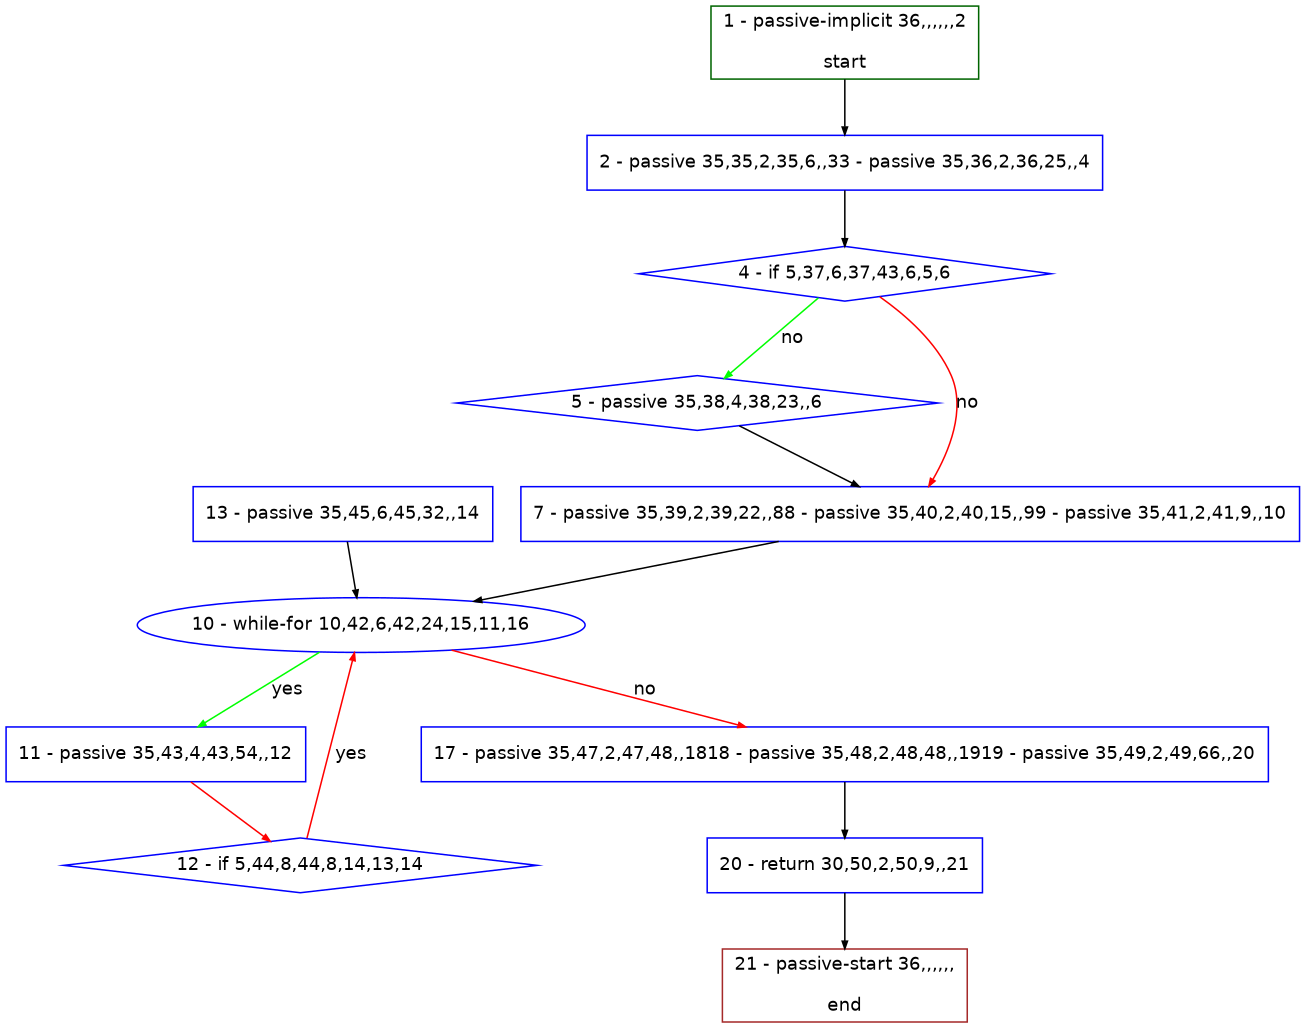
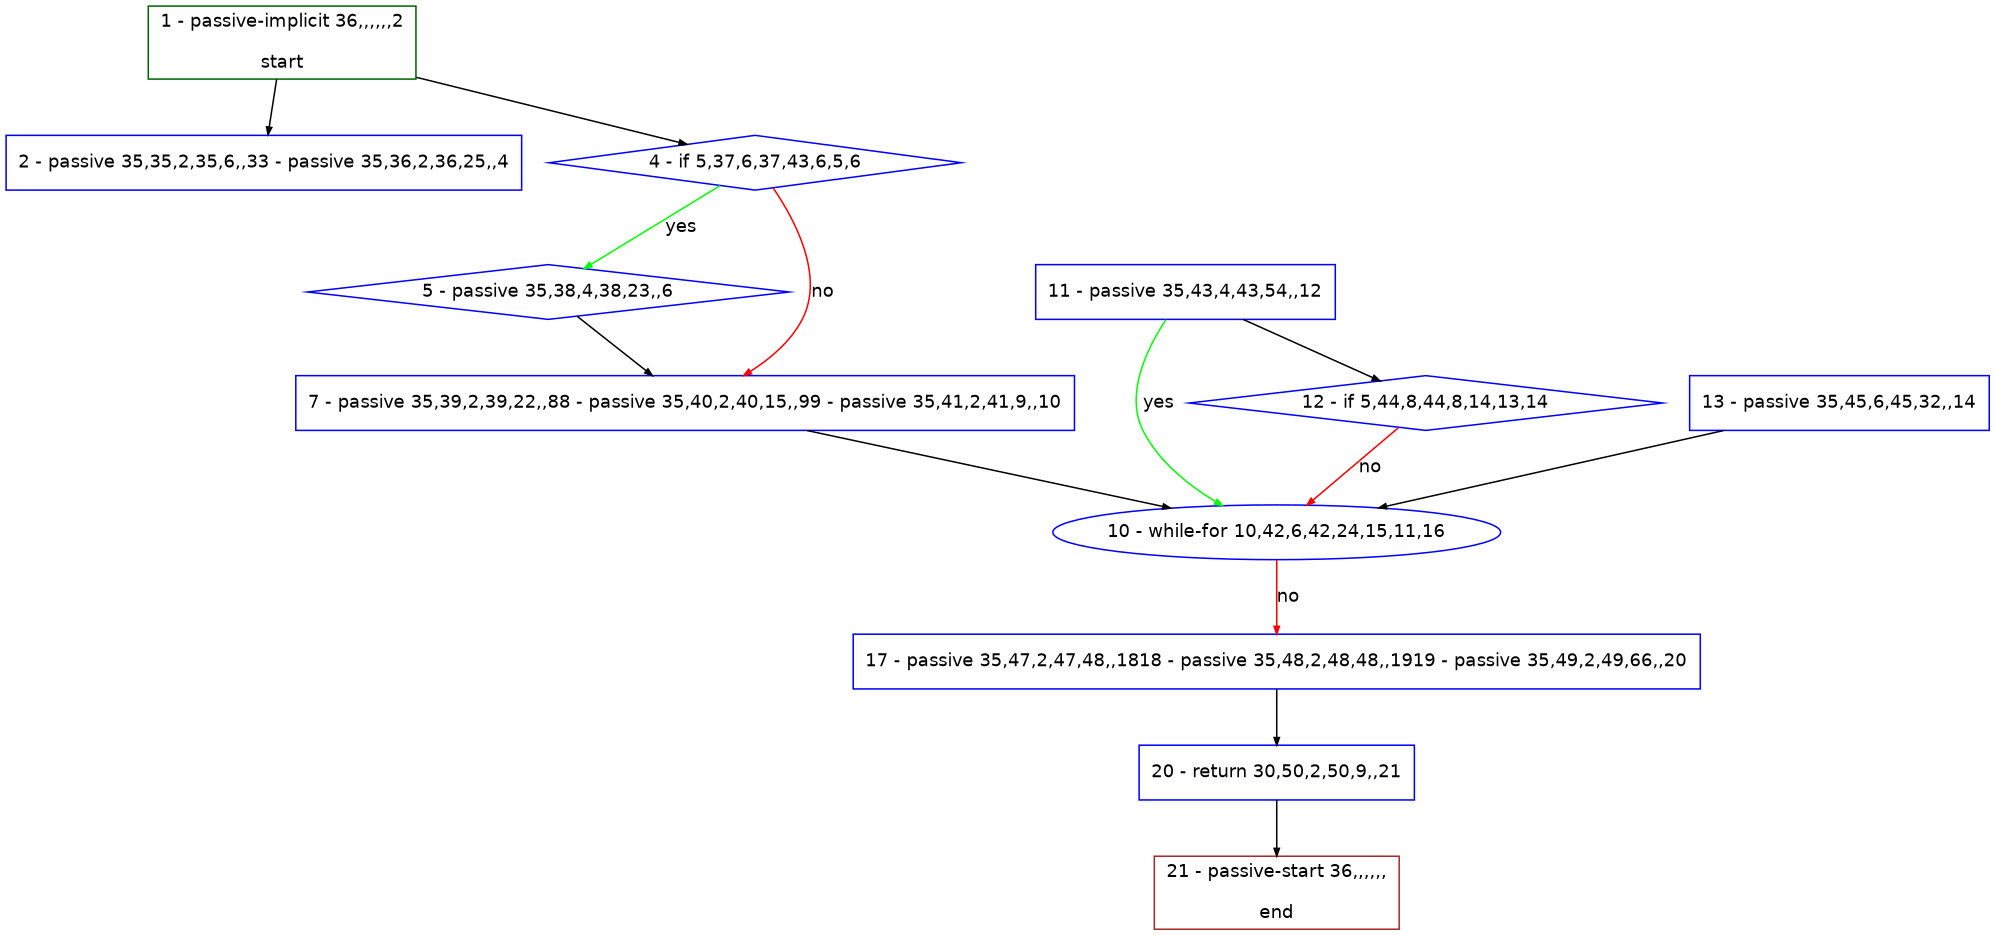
edge "2 - passive 35,35,2,35,6,,33 - passive 35,36,2,36,25,,4" -> "4 - if 5,37,6,37,43,6,5,6": now "1 - passive-implicit 36,,,,,,2 start" -> "4 - if 5,37,6,37,43,6,5,6"
edge "4 - if 5,37,6,37,43,6,5,6" -> "5 - passive 35,38,4,38,23,,6": label "no" -> "yes"
edge "10 - while-for 10,42,6,42,24,15,11,16" -> "11 - passive 35,43,4,43,54,,12": reversed
edge "12 - if 5,44,8,44,8,14,13,14" -> "10 - while-for 10,42,6,42,24,15,11,16": label "yes" -> "no"
edge "11 - passive 35,43,4,43,54,,12" -> "12 - if 5,44,8,44,8,14,13,14": color #ff0000 -> #000000
